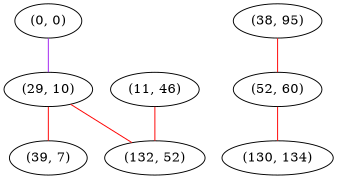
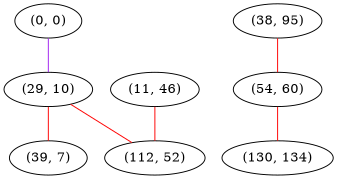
node "(52, 60)": label "(52, 60)" -> "(54, 60)"
node "(132, 52)": label "(132, 52)" -> "(112, 52)"
